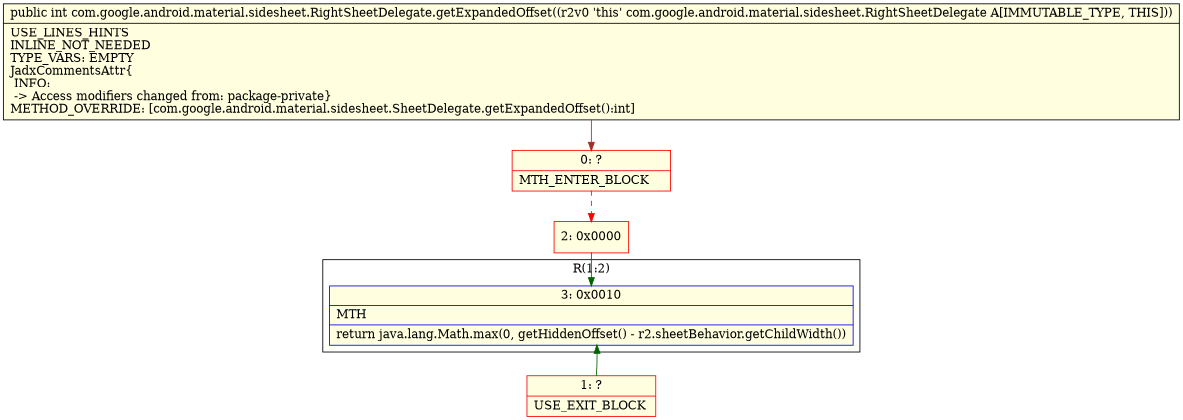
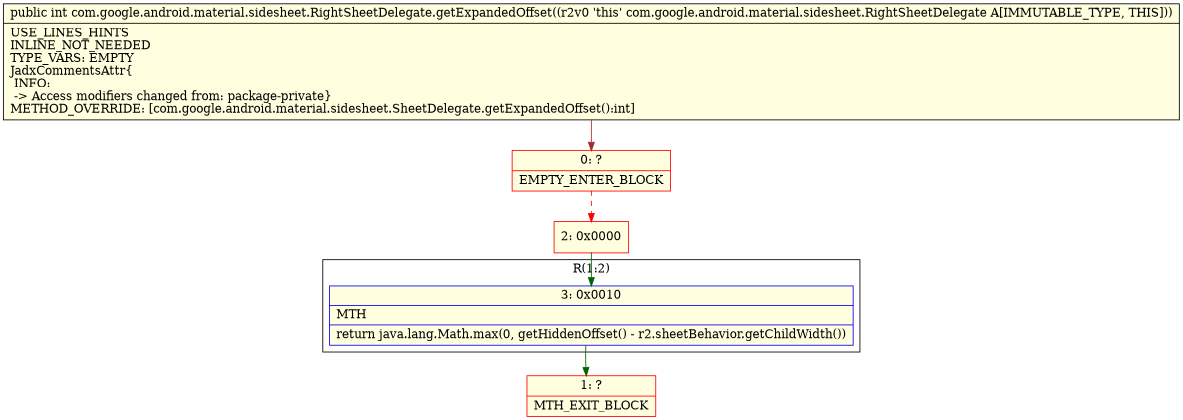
node "0: ?": text "MTH_ENTER_BLOCK" -> "EMPTY_ENTER_BLOCK"
edge "1: ?" -> "3: 0x0010": reversed
node "1: ?": text "USE_EXIT_BLOCK" -> "MTH_EXIT_BLOCK"
